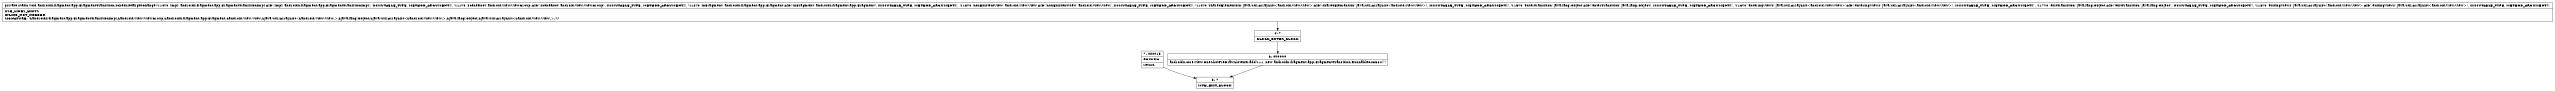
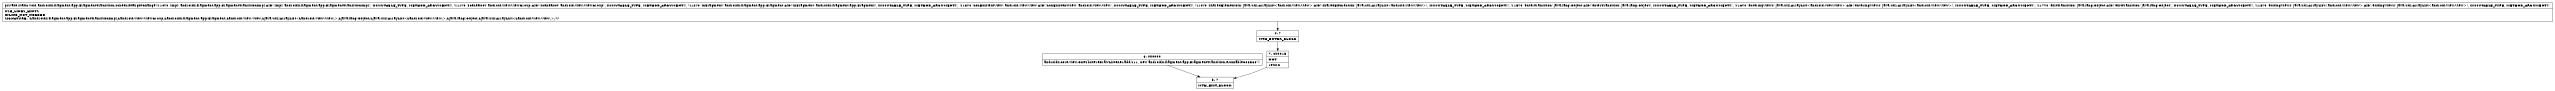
node "4: ?": text "BLOCK_ENTER_BLOCK" -> "MTH_ENTER_BLOCK"
edge "4: ?" -> "6: 0x0000": now "4: ?" -> "7: 0x0015"
node "7: 0x0015": text "RETURN" -> "NOT"
